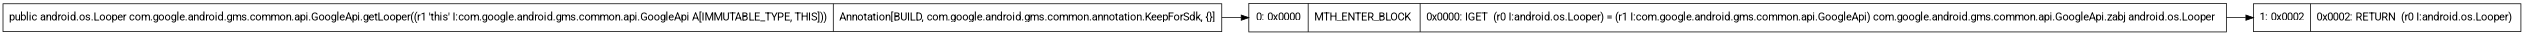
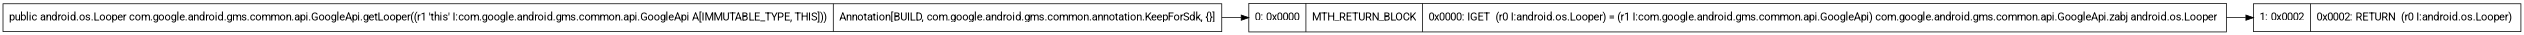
node "0: 0x0000": text "MTH_ENTER_BLOCK" -> "MTH_RETURN_BLOCK"
